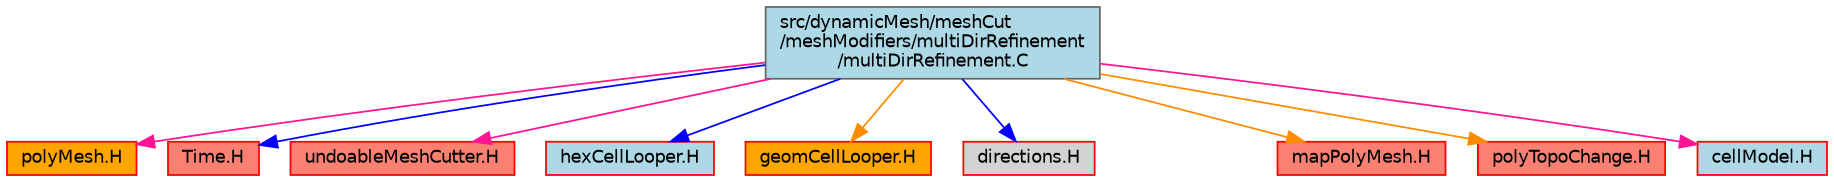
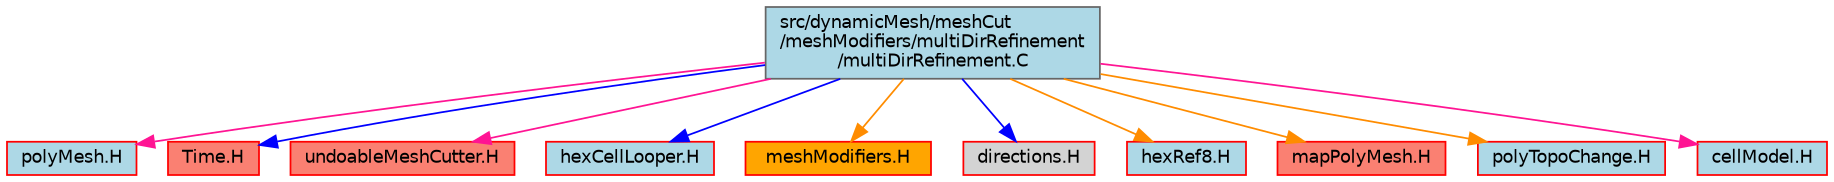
node "polyMesh.H": fillcolor orange -> lightblue
node "geomCellLooper.H": label "geomCellLooper.H" -> "meshModifiers.H"
node "hexRef8.H": added
node "polyTopoChange.H": fillcolor salmon -> lightblue
